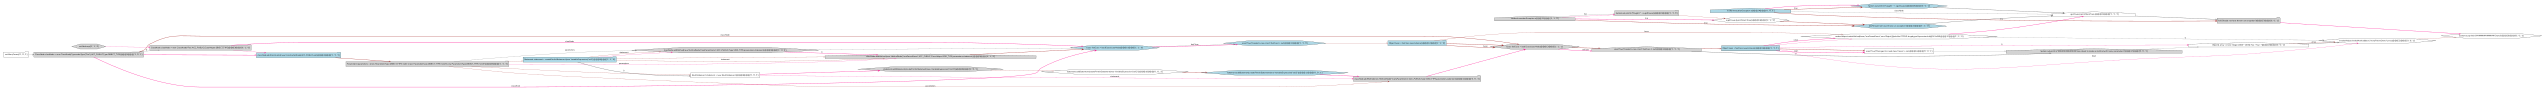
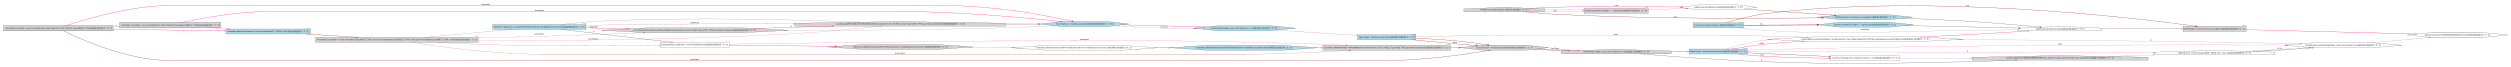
node "InvokerInvocationException e@@@24@@@['0', '0', '1']": shape house -> folder
node "testNonLoop['0', '1', '0']": removed
node "testManyParam['0', '0', '1']": removed
